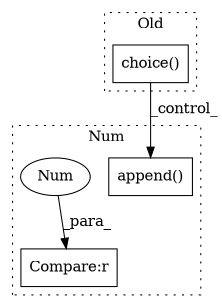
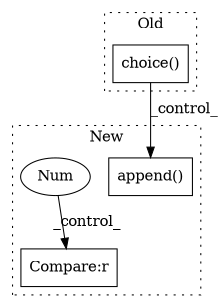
cluster "Num": label "Num" -> "New"
edge "Num" -> "Compare:r": label "_para_" -> "_control_"
